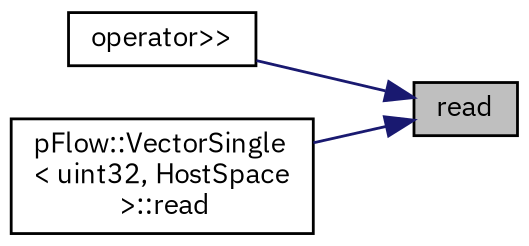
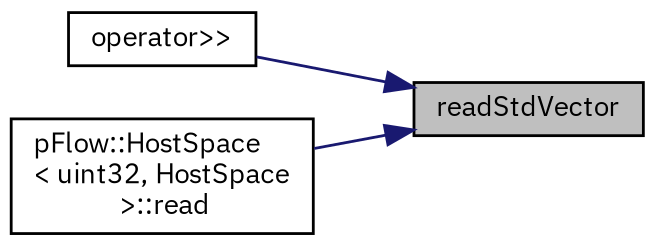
node "read": label "read" -> "readStdVector"
node "pFlow::VectorSingle < uint32, HostSpace >::read": label "pFlow::VectorSingle < uint32, HostSpace >::read" -> "pFlow::HostSpace < uint32, HostSpace >::read"
